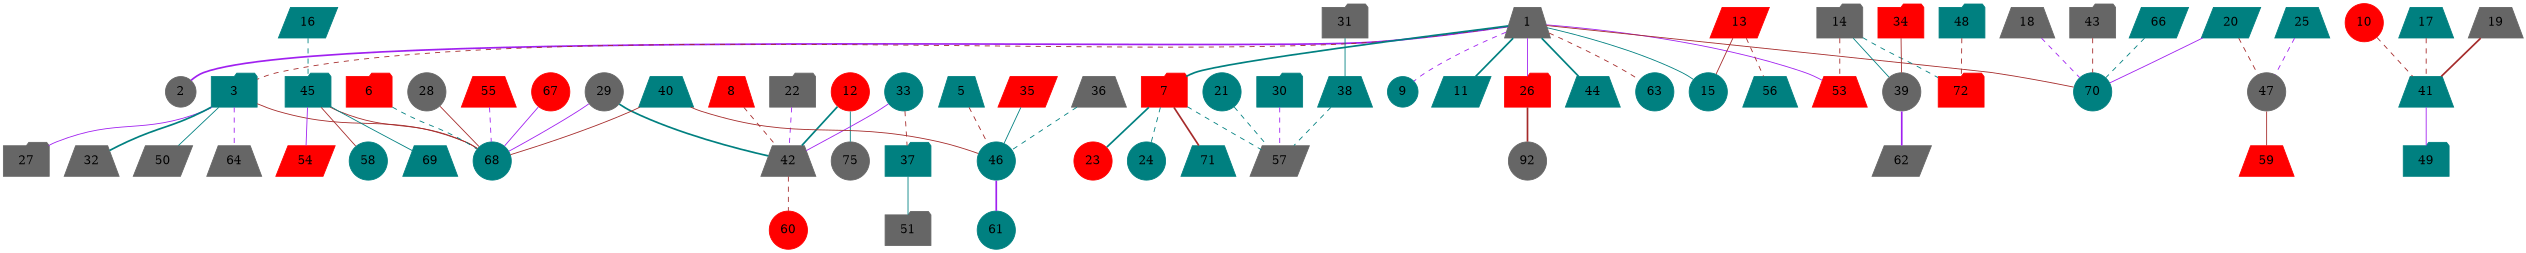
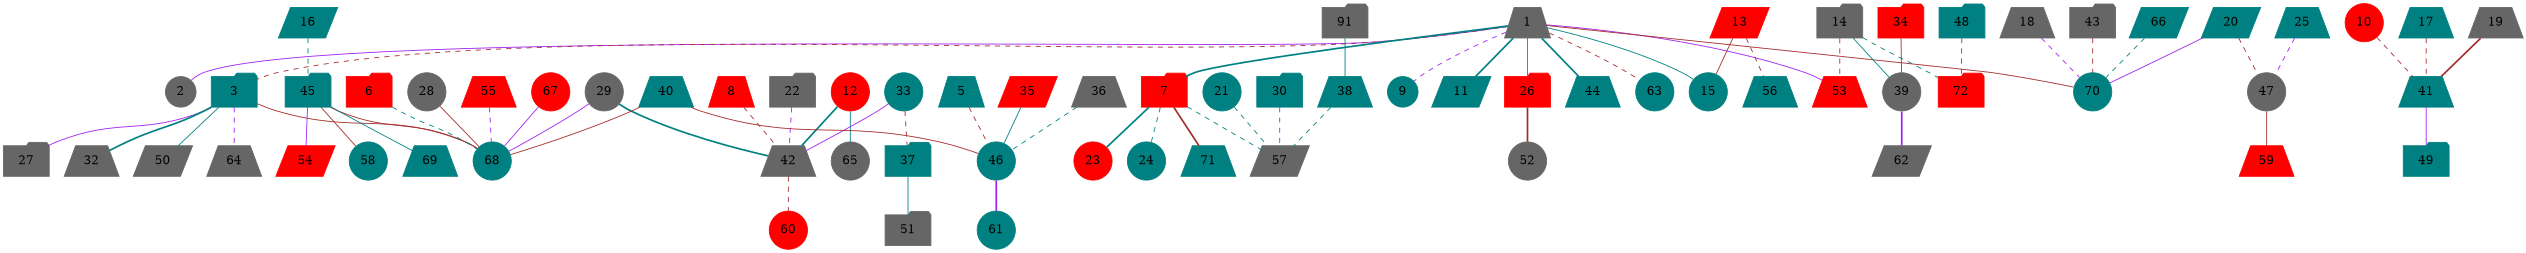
node "31": label "31" -> "91"
edge "1" -- "2": style bold -> solid
node "75": label "75" -> "65"
node "92": label "92" -> "52"
